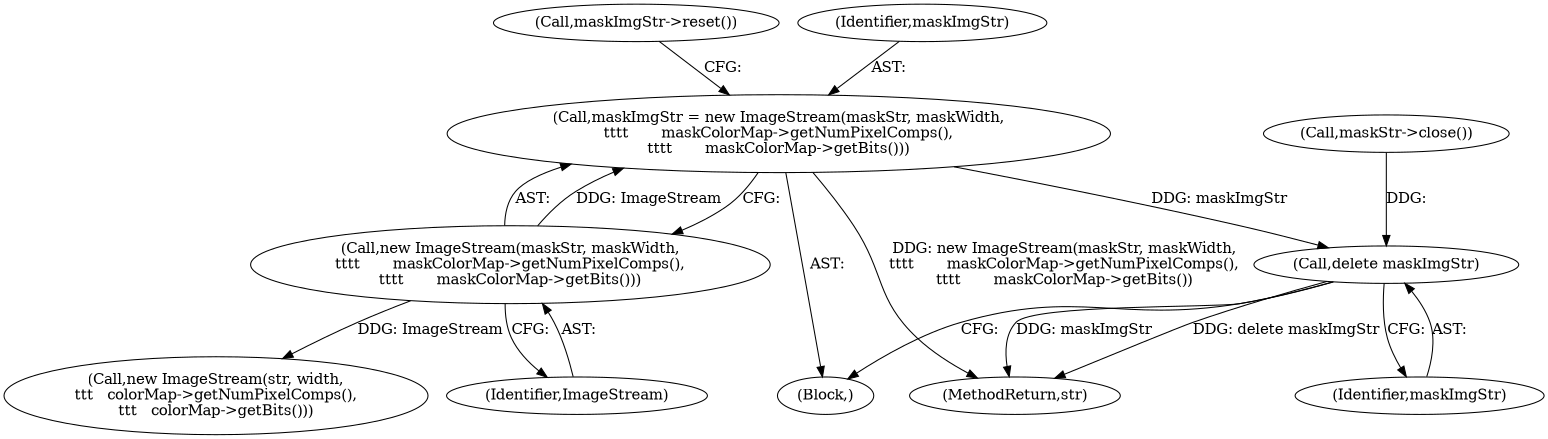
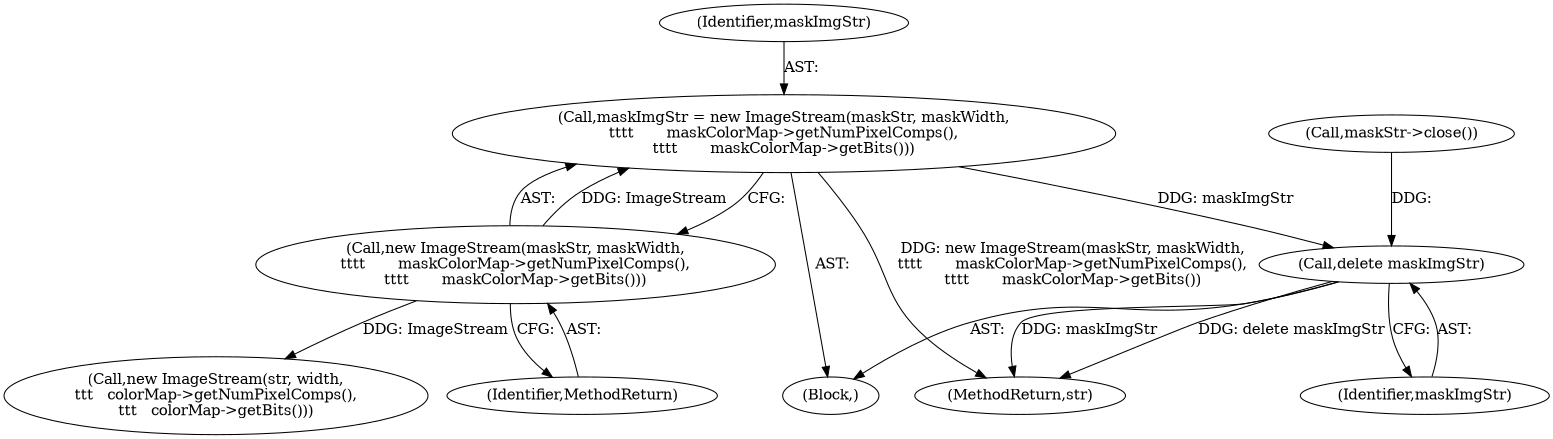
node "(Call,maskImgStr->reset())": removed
edge "(Call,delete maskImgStr)" -> "(Block,)": label "CFG: " -> "AST: "
node "(Identifier,ImageStream)": label "(Identifier,ImageStream)" -> "(Identifier,MethodReturn)"
